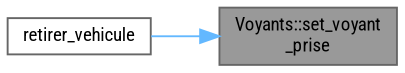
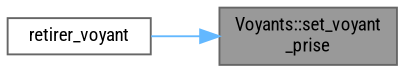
node "retirer_vehicule": label "retirer_vehicule" -> "retirer_voyant"
